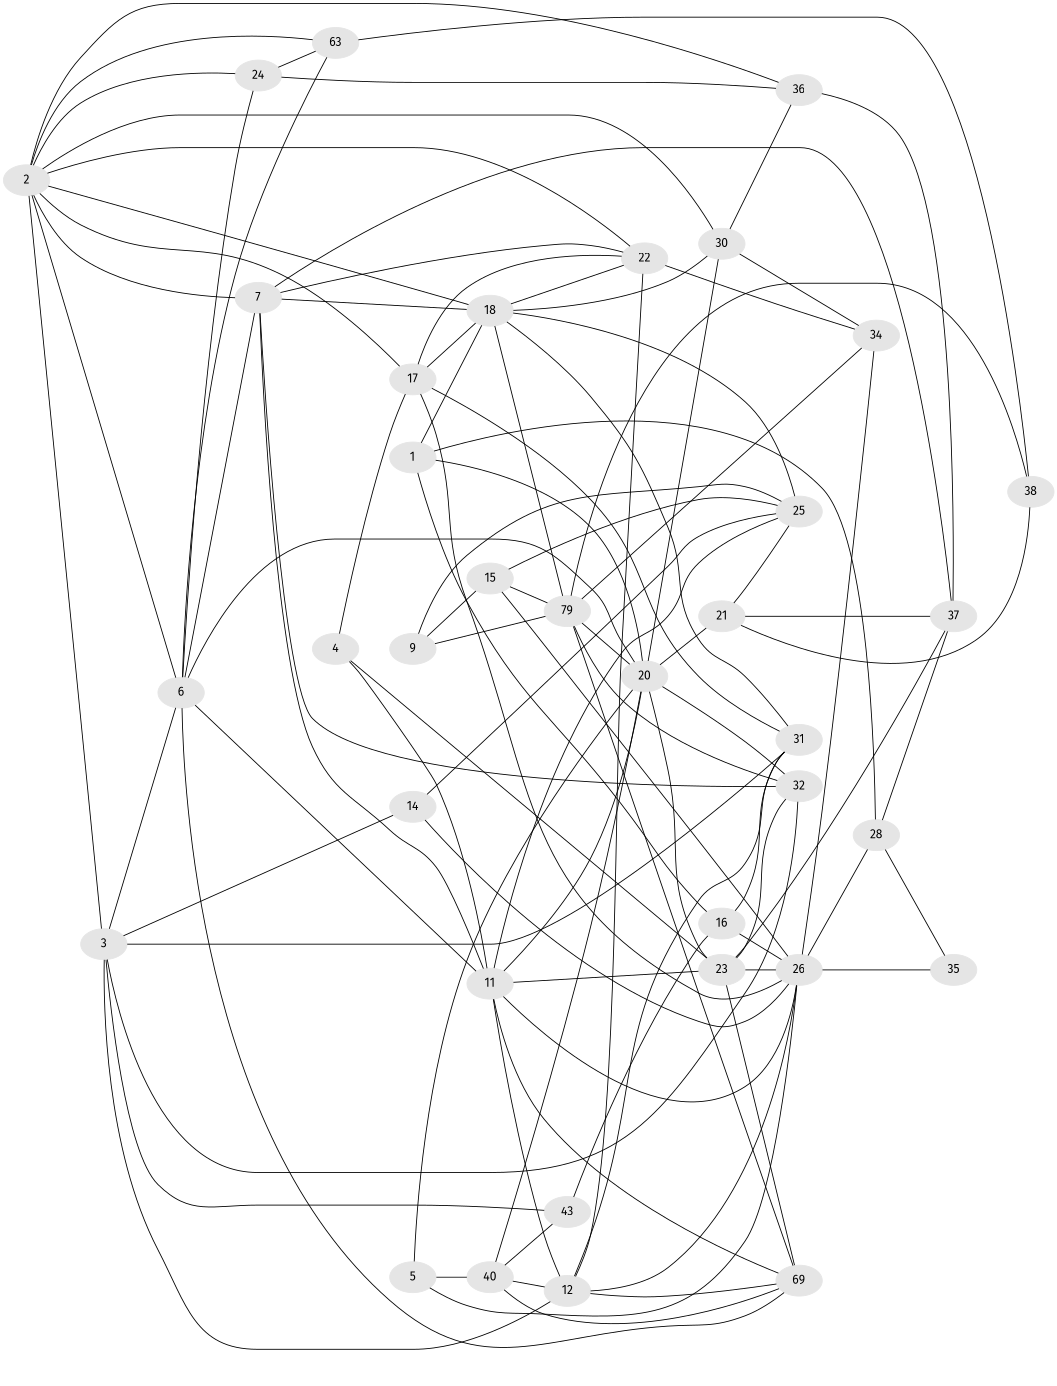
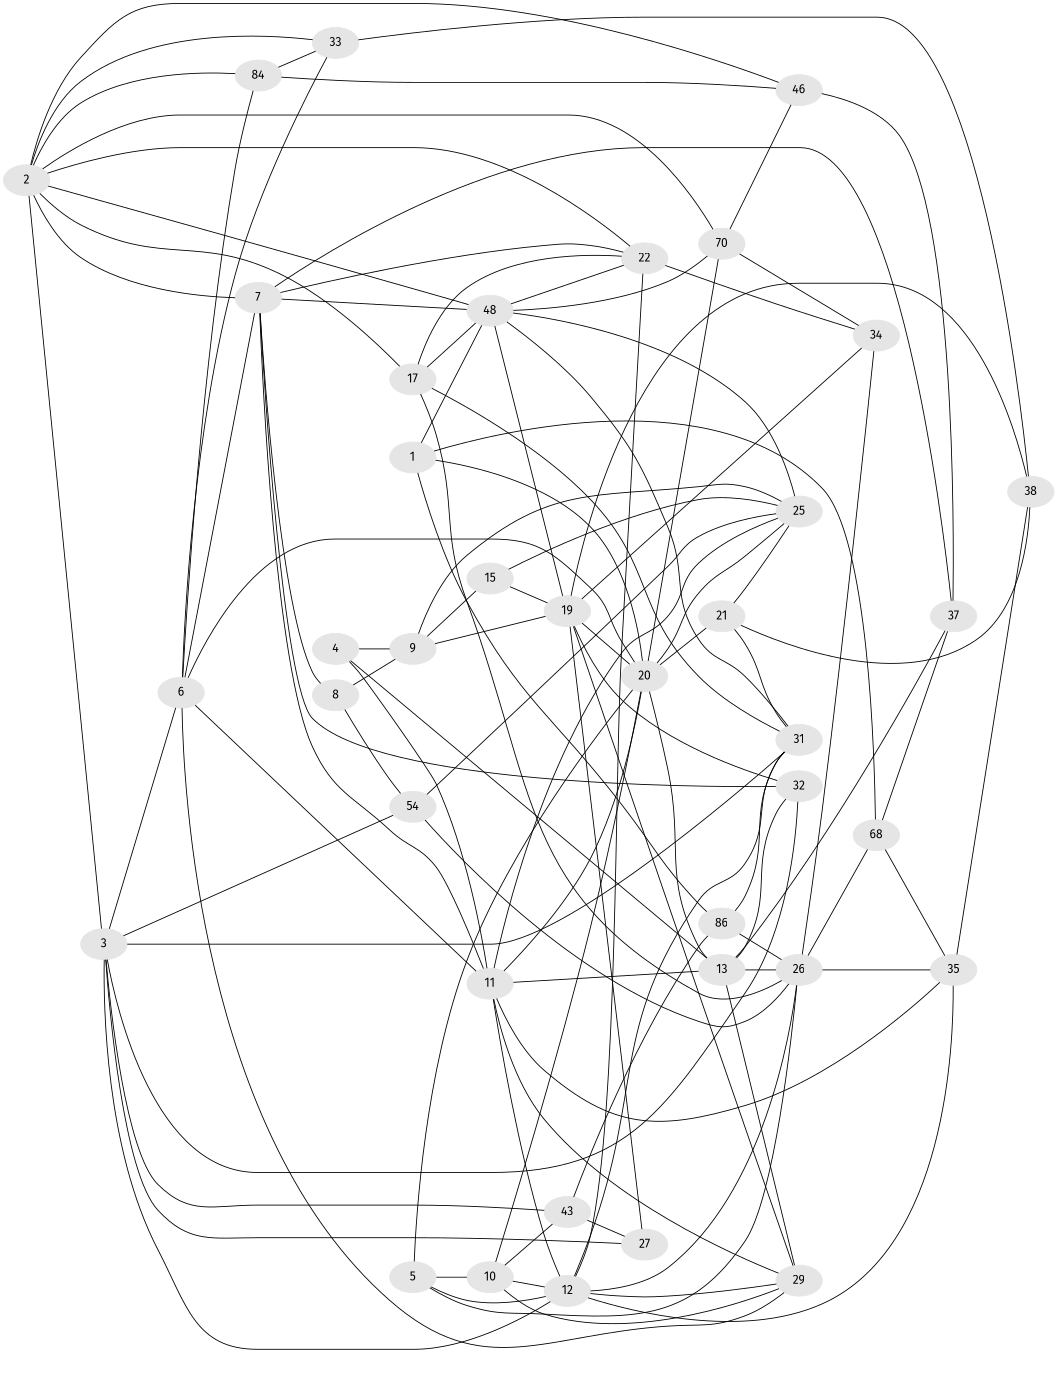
node "63": label "63" -> "33"
node "24": label "24" -> "84"
node "36": label "36" -> "46"
node "30": label "30" -> "70"
node "18": label "18" -> "48"
edge "2" -- "6": removed
edge "17" -- "4": now "9" -- "4"
node "79": label "79" -> "19"
edge "21" -- "37": now "21" -- "31"
node "8": added
edge "20" -- "32": now "20" -- "25"
edge "38" -- "35": added
edge "15" -- "26": removed
node "14": label "14" -> "54"
node "28": label "28" -> "68"
node "16": label "16" -> "86"
node "23": label "23" -> "13"
edge "26" -- "11": now "35" -- "11"
node "27": added
edge "35" -- "12": added
node "40": label "40" -> "10"
node "69": label "69" -> "29"
edge "5" -- "12": added
